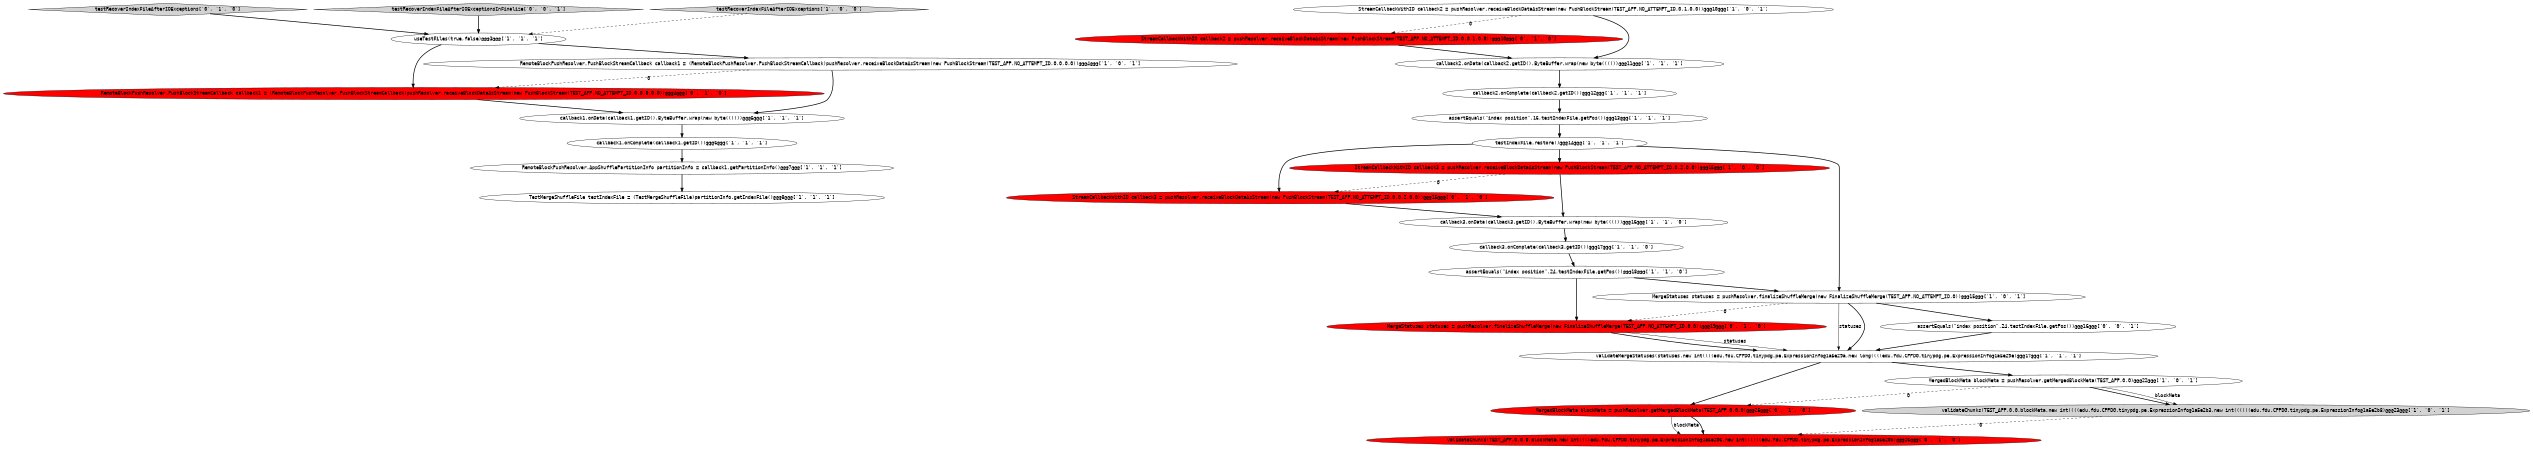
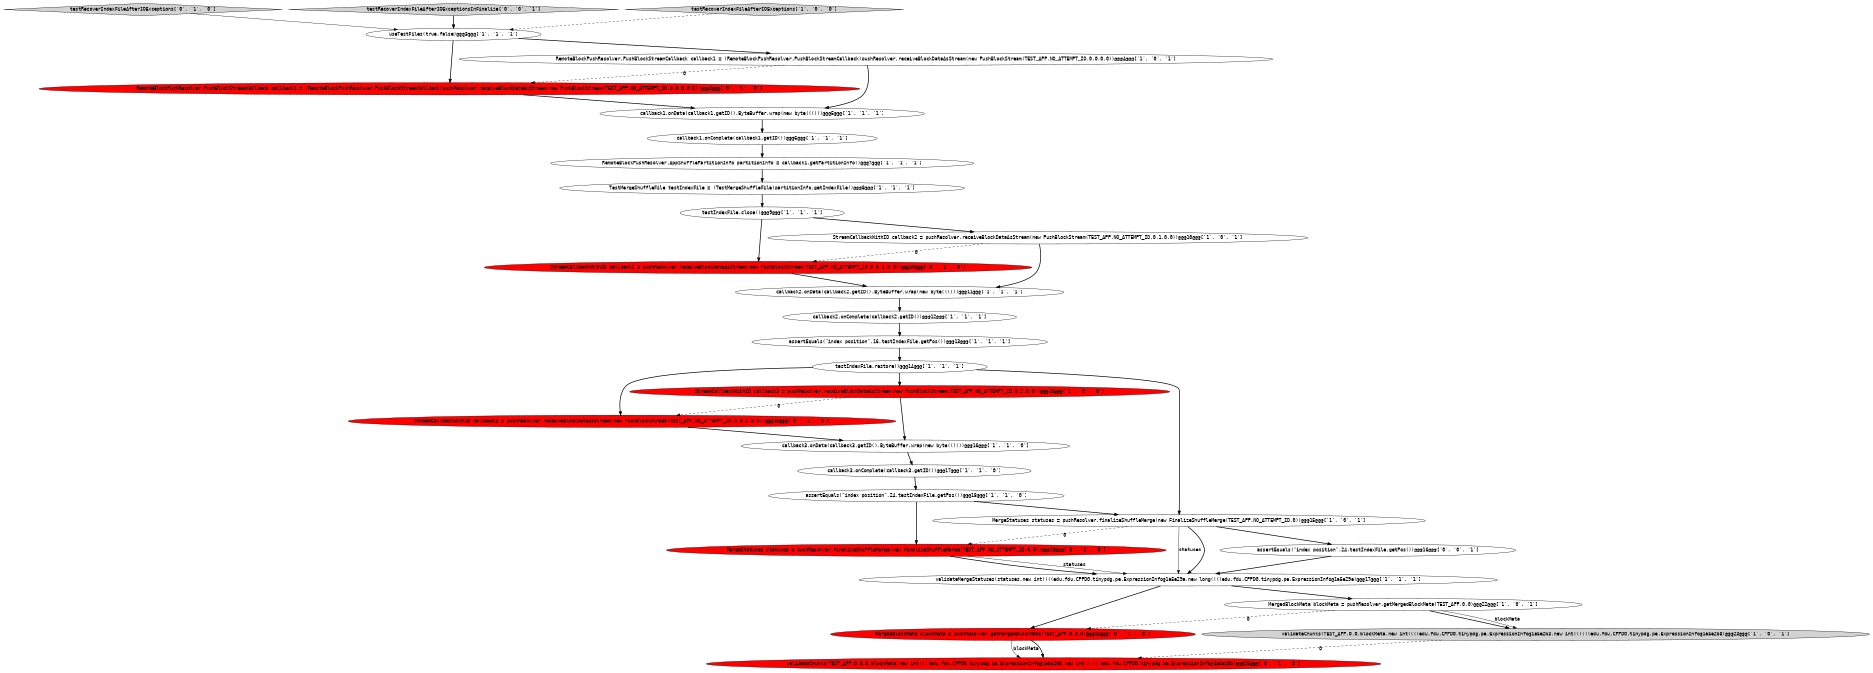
edge "testRecoverIndexFileAfterIOExceptions['0', '1', '0']" -> "useTestFiles(true,false)@@@3@@@['1', '1', '1']": style bold -> solid
node "testIndexFile.close()@@@9@@@['1', '1', '1']": added
